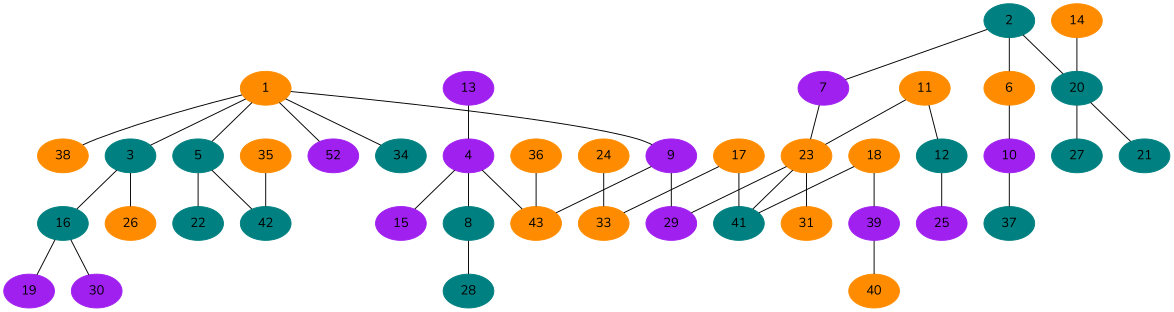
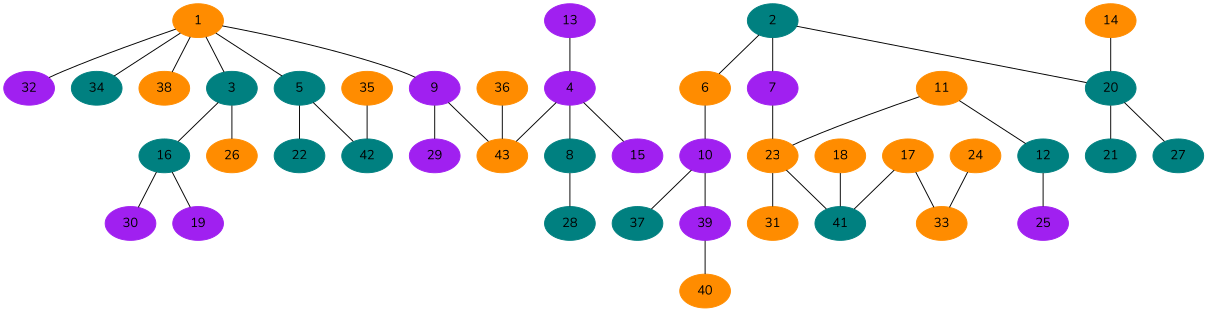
node "52": label "52" -> "32"
edge "23" -- "29": removed
edge "18" -- "39": now "10" -- "39"
